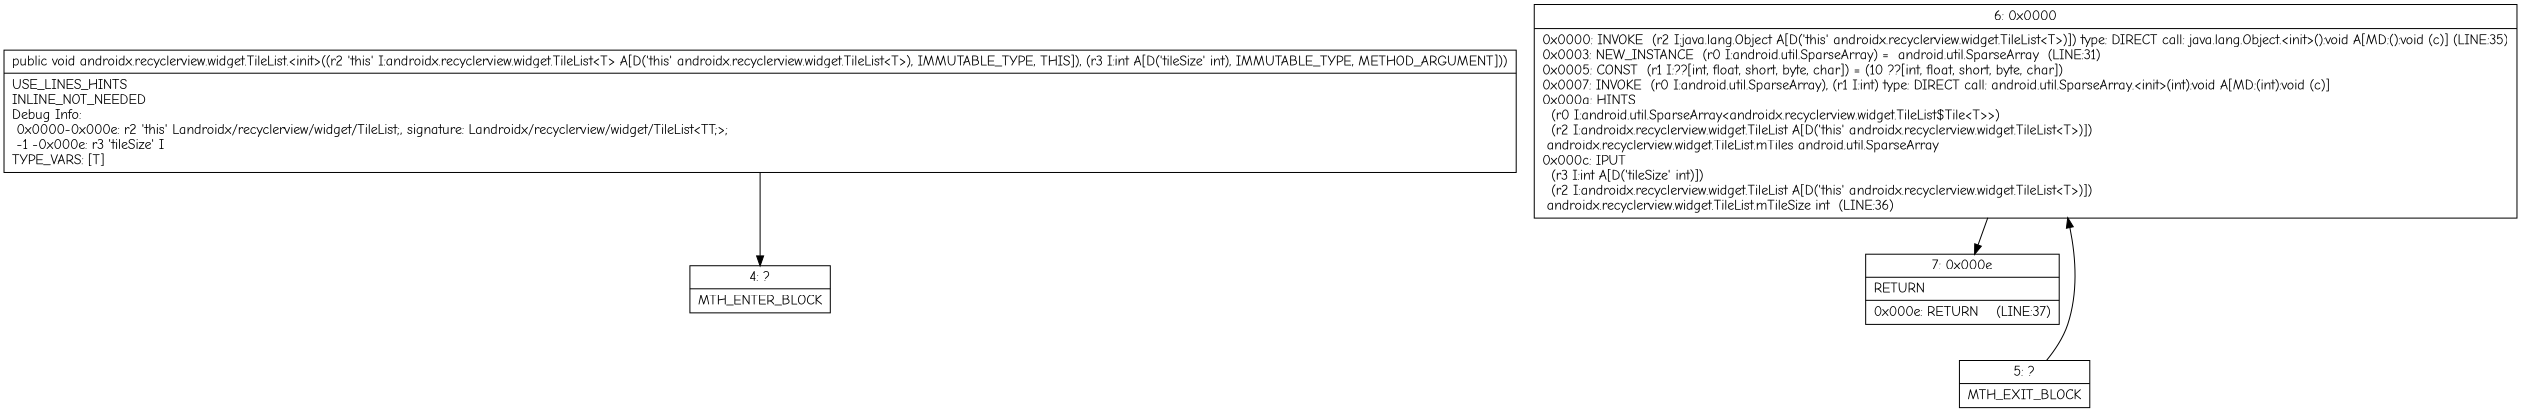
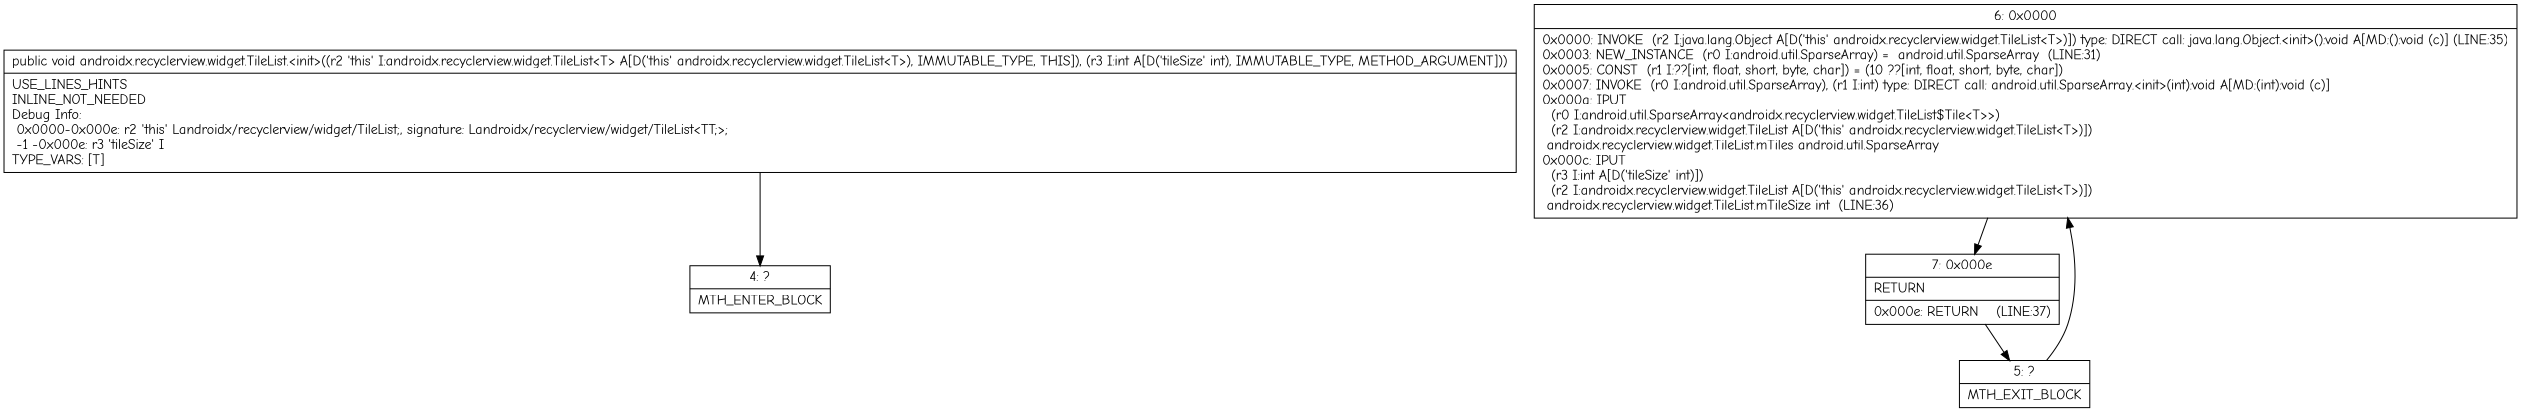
node "6: 0x0000": text "0x000a: HINTS" -> "0x000a: IPUT"
edge "7: 0x000e" -> "5: ?": added
